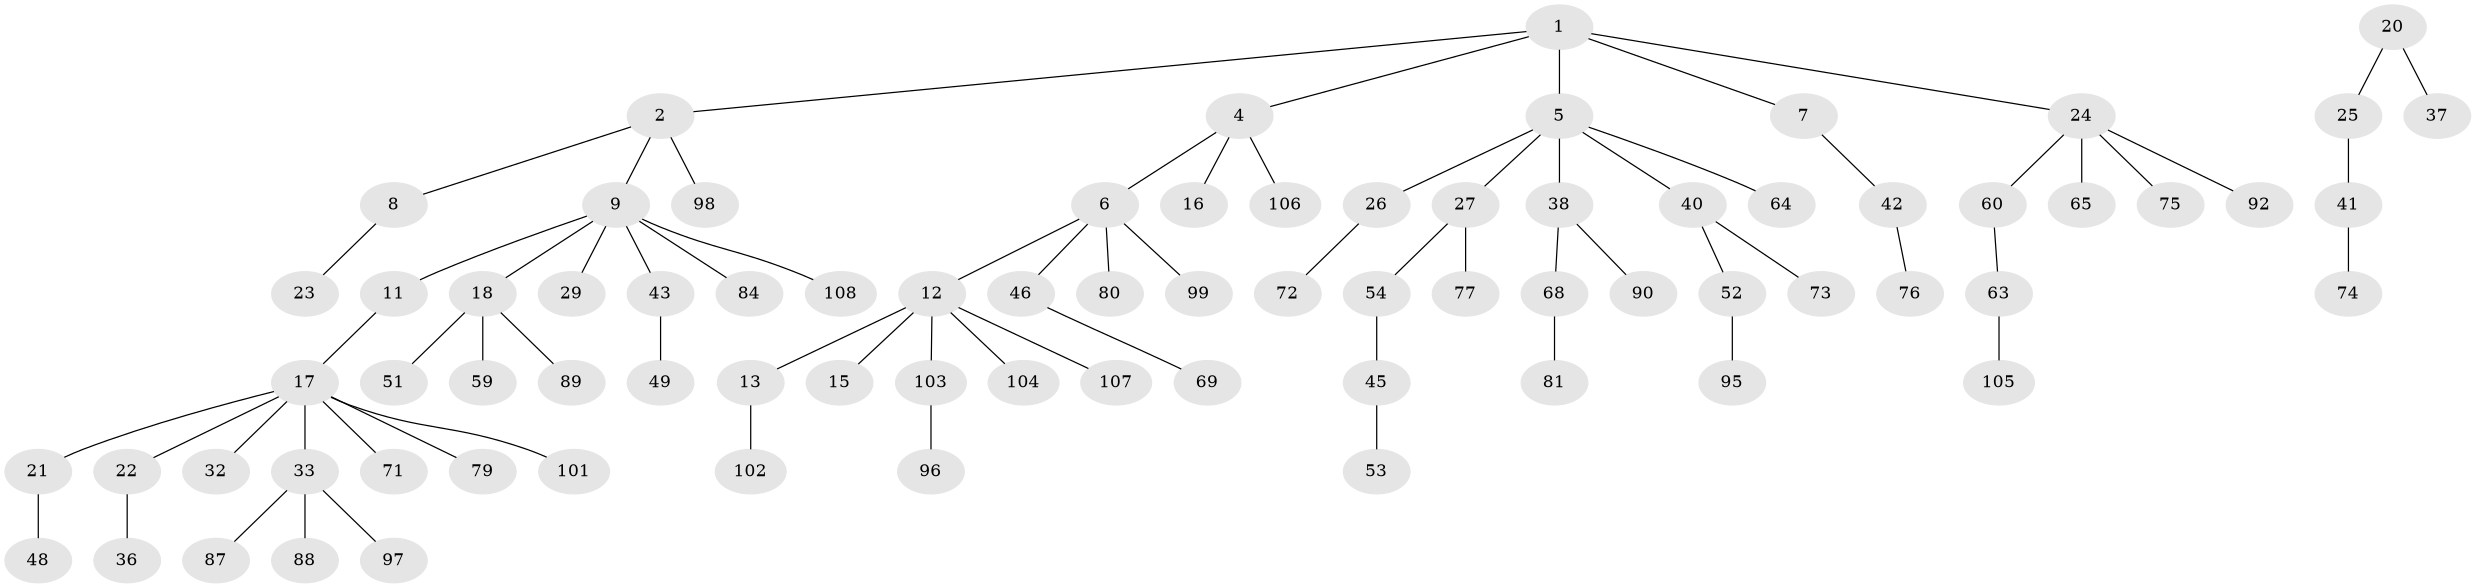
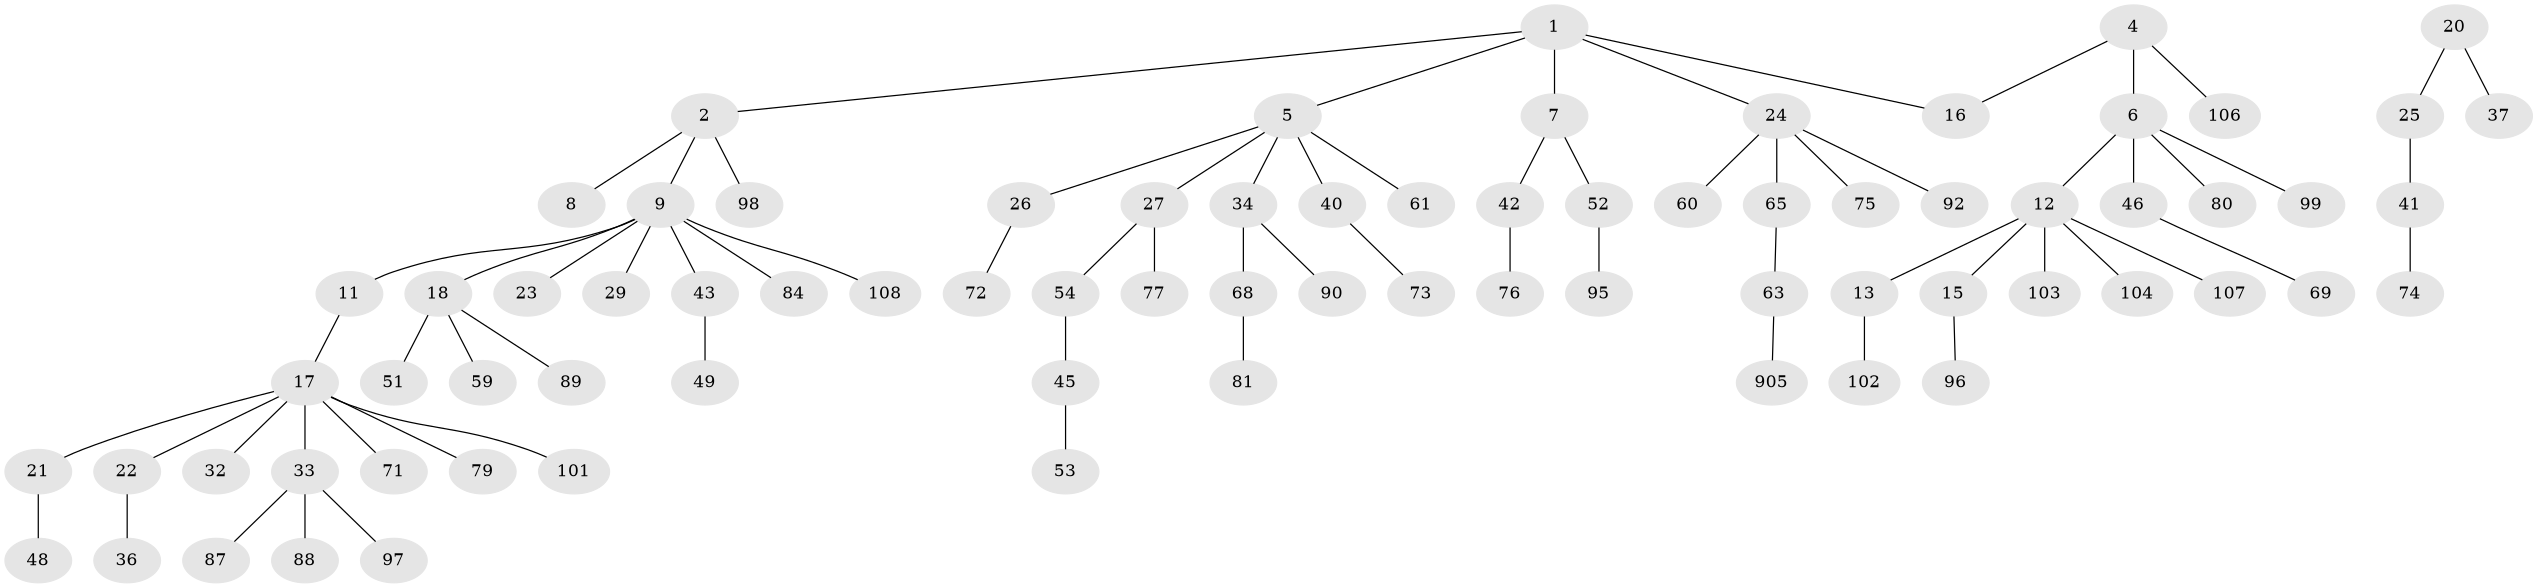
edge "1" -- "4": now "1" -- "16"
node "38": label "38" -> "34"
node "64": label "64" -> "61"
edge "8" -- "23": now "9" -- "23"
edge "40" -- "52": now "7" -- "52"
edge "60" -- "63": now "65" -- "63"
node "105": label "105" -> "905"
edge "103" -- "96": now "15" -- "96"
